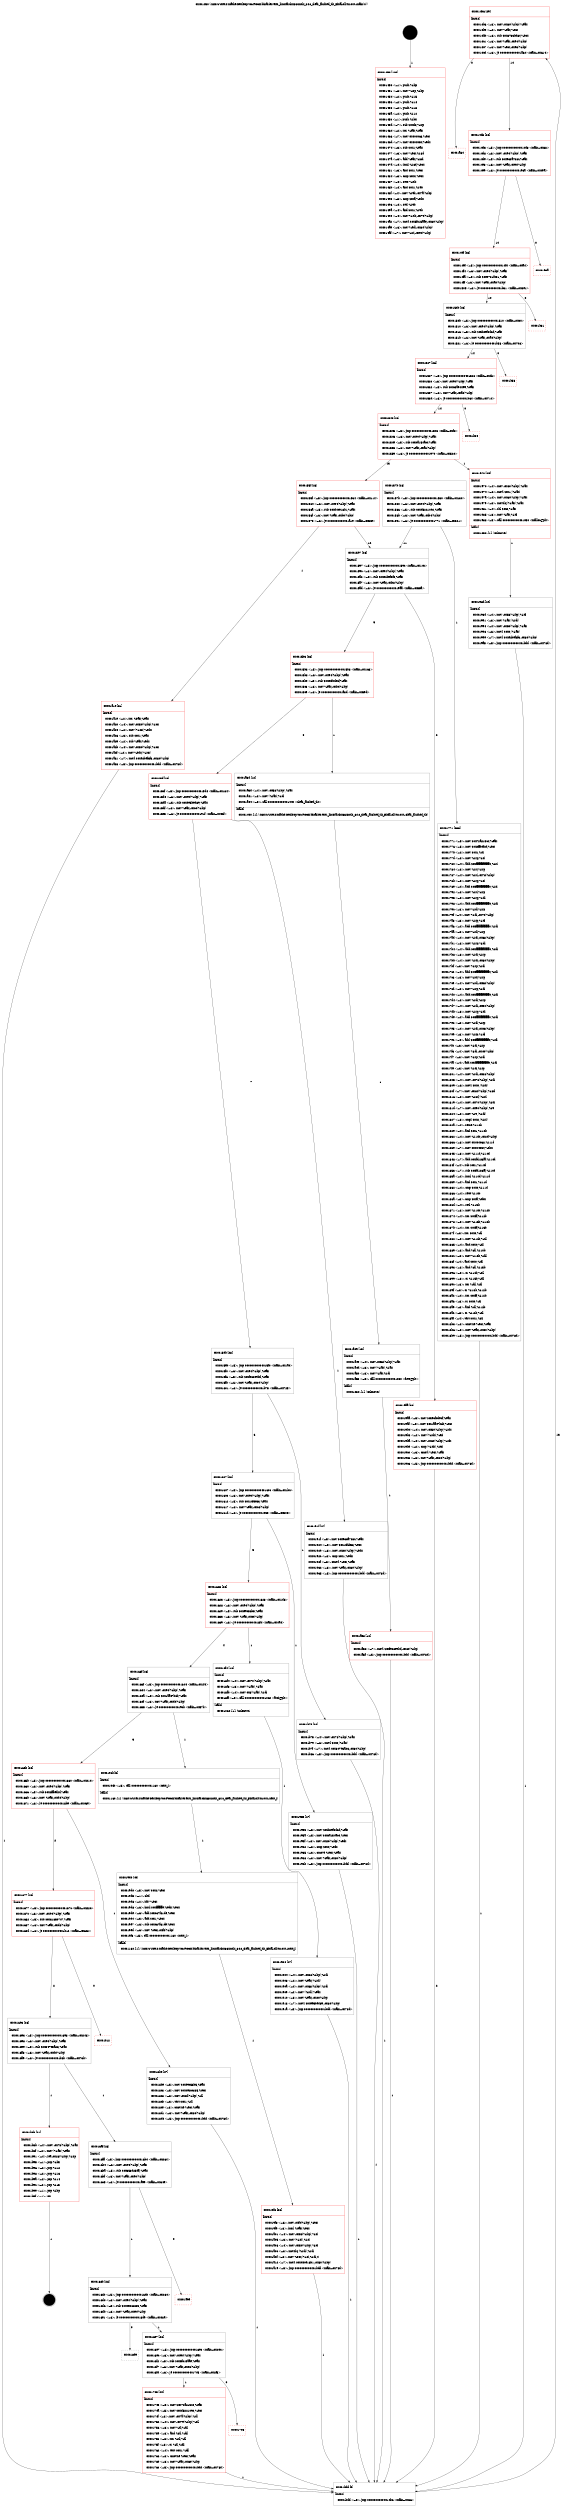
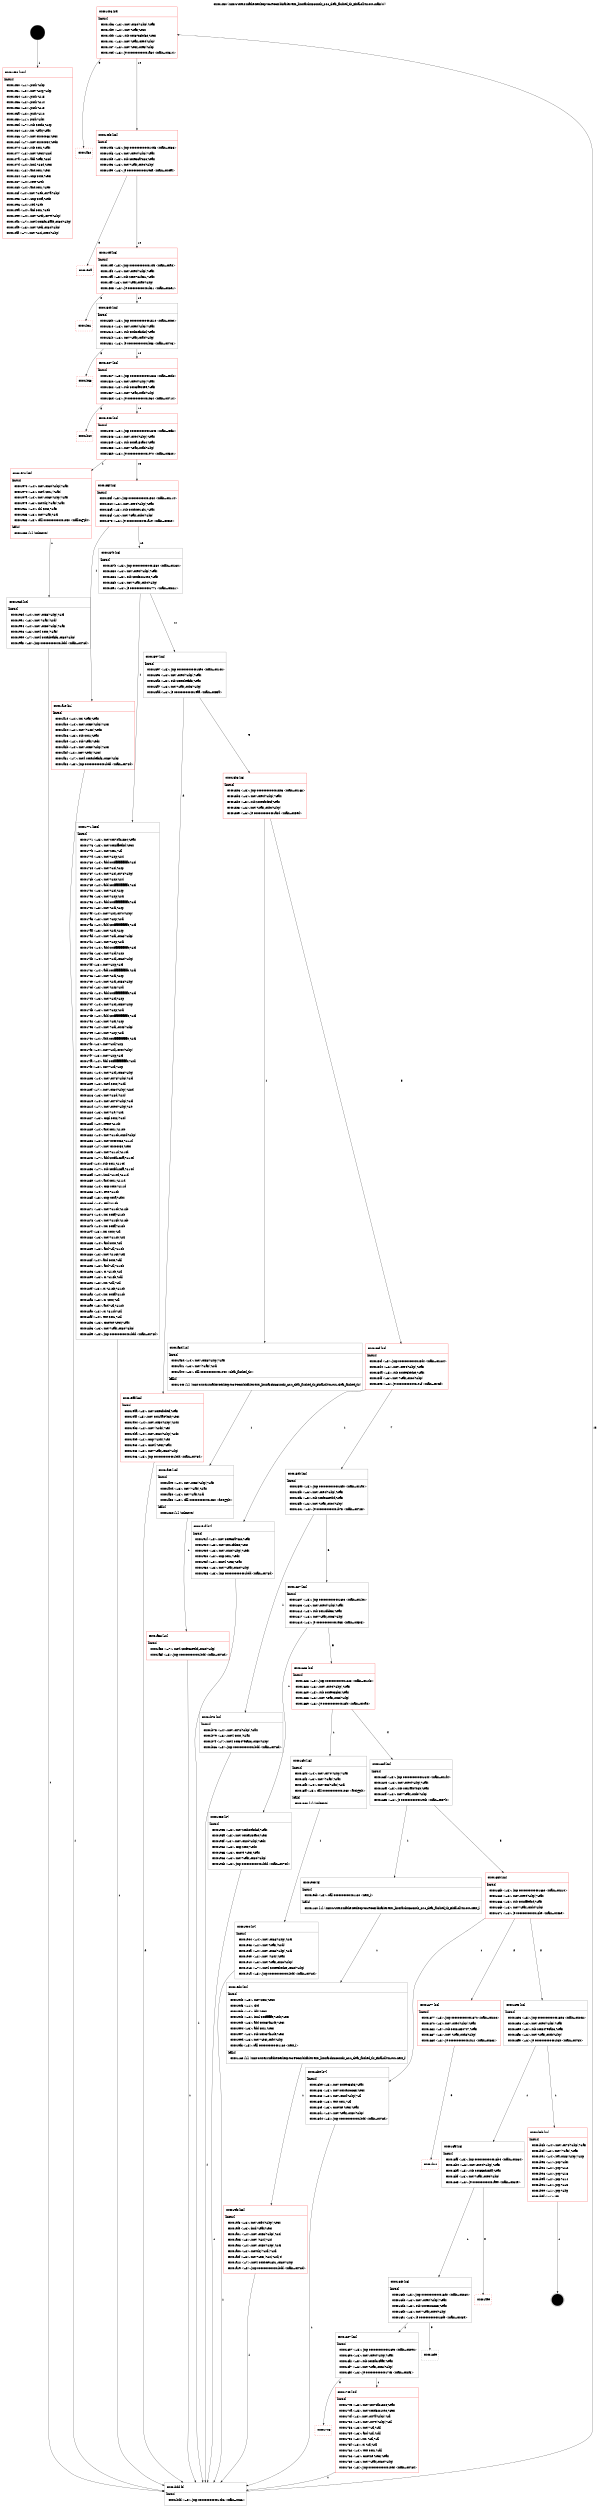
edge "0x40155f [28]" -> "0x401597 [28]": now "0x40155f [28]" -> "0x40157b [28]"
edge "0x401677 [28]" -> "0x401693 [28]": now "0x40165b [28]" -> "0x401693 [28]"
